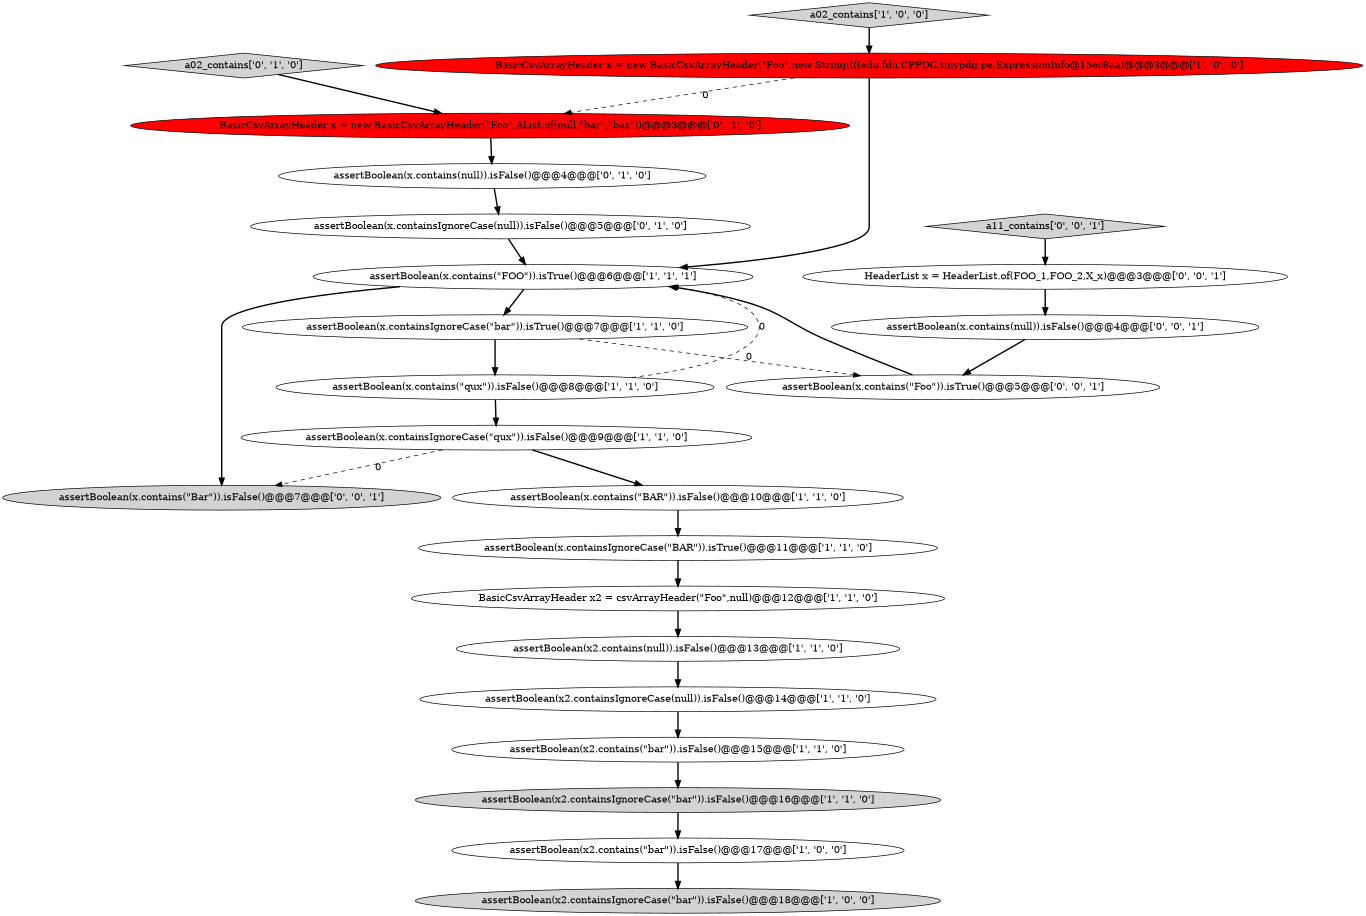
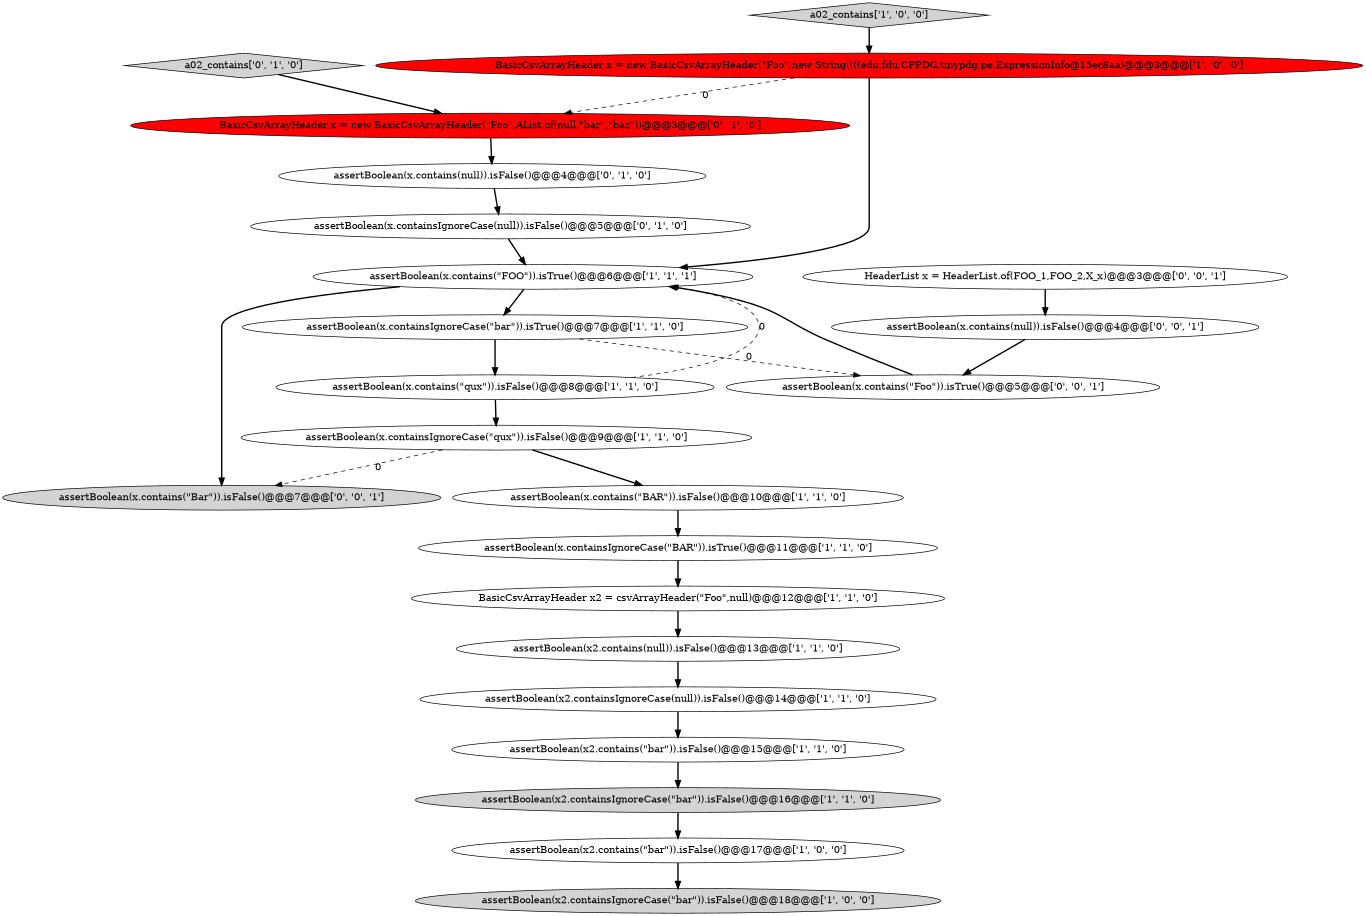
node "a11_contains['0', '0', '1']": removed
